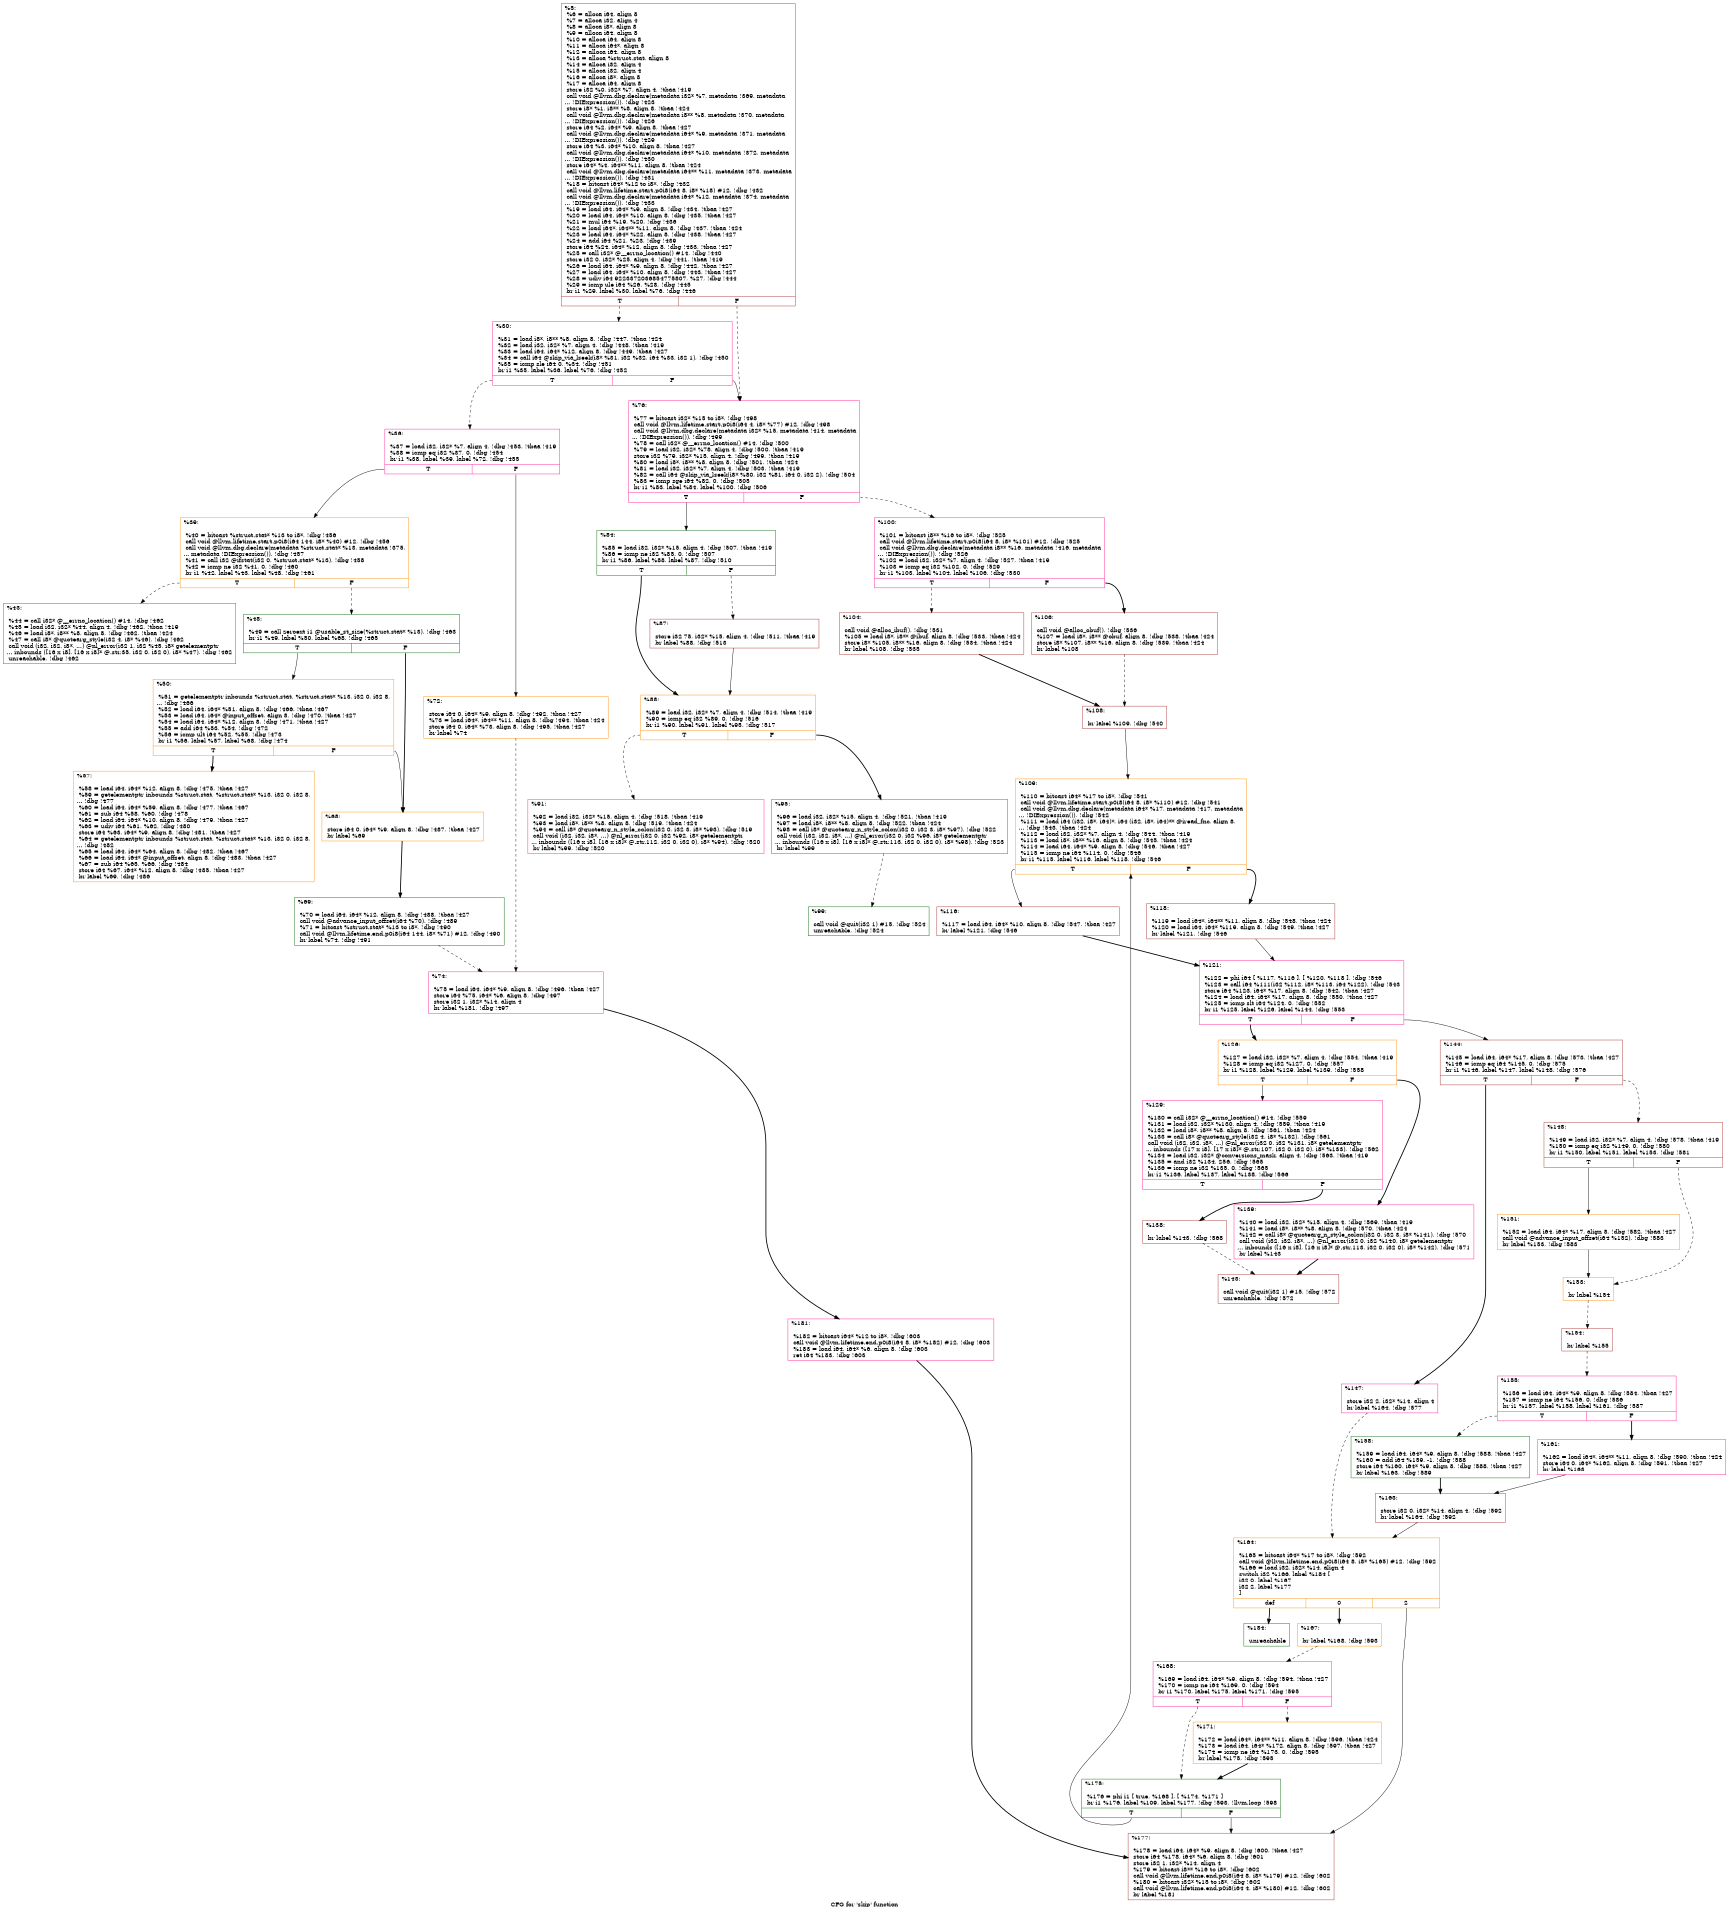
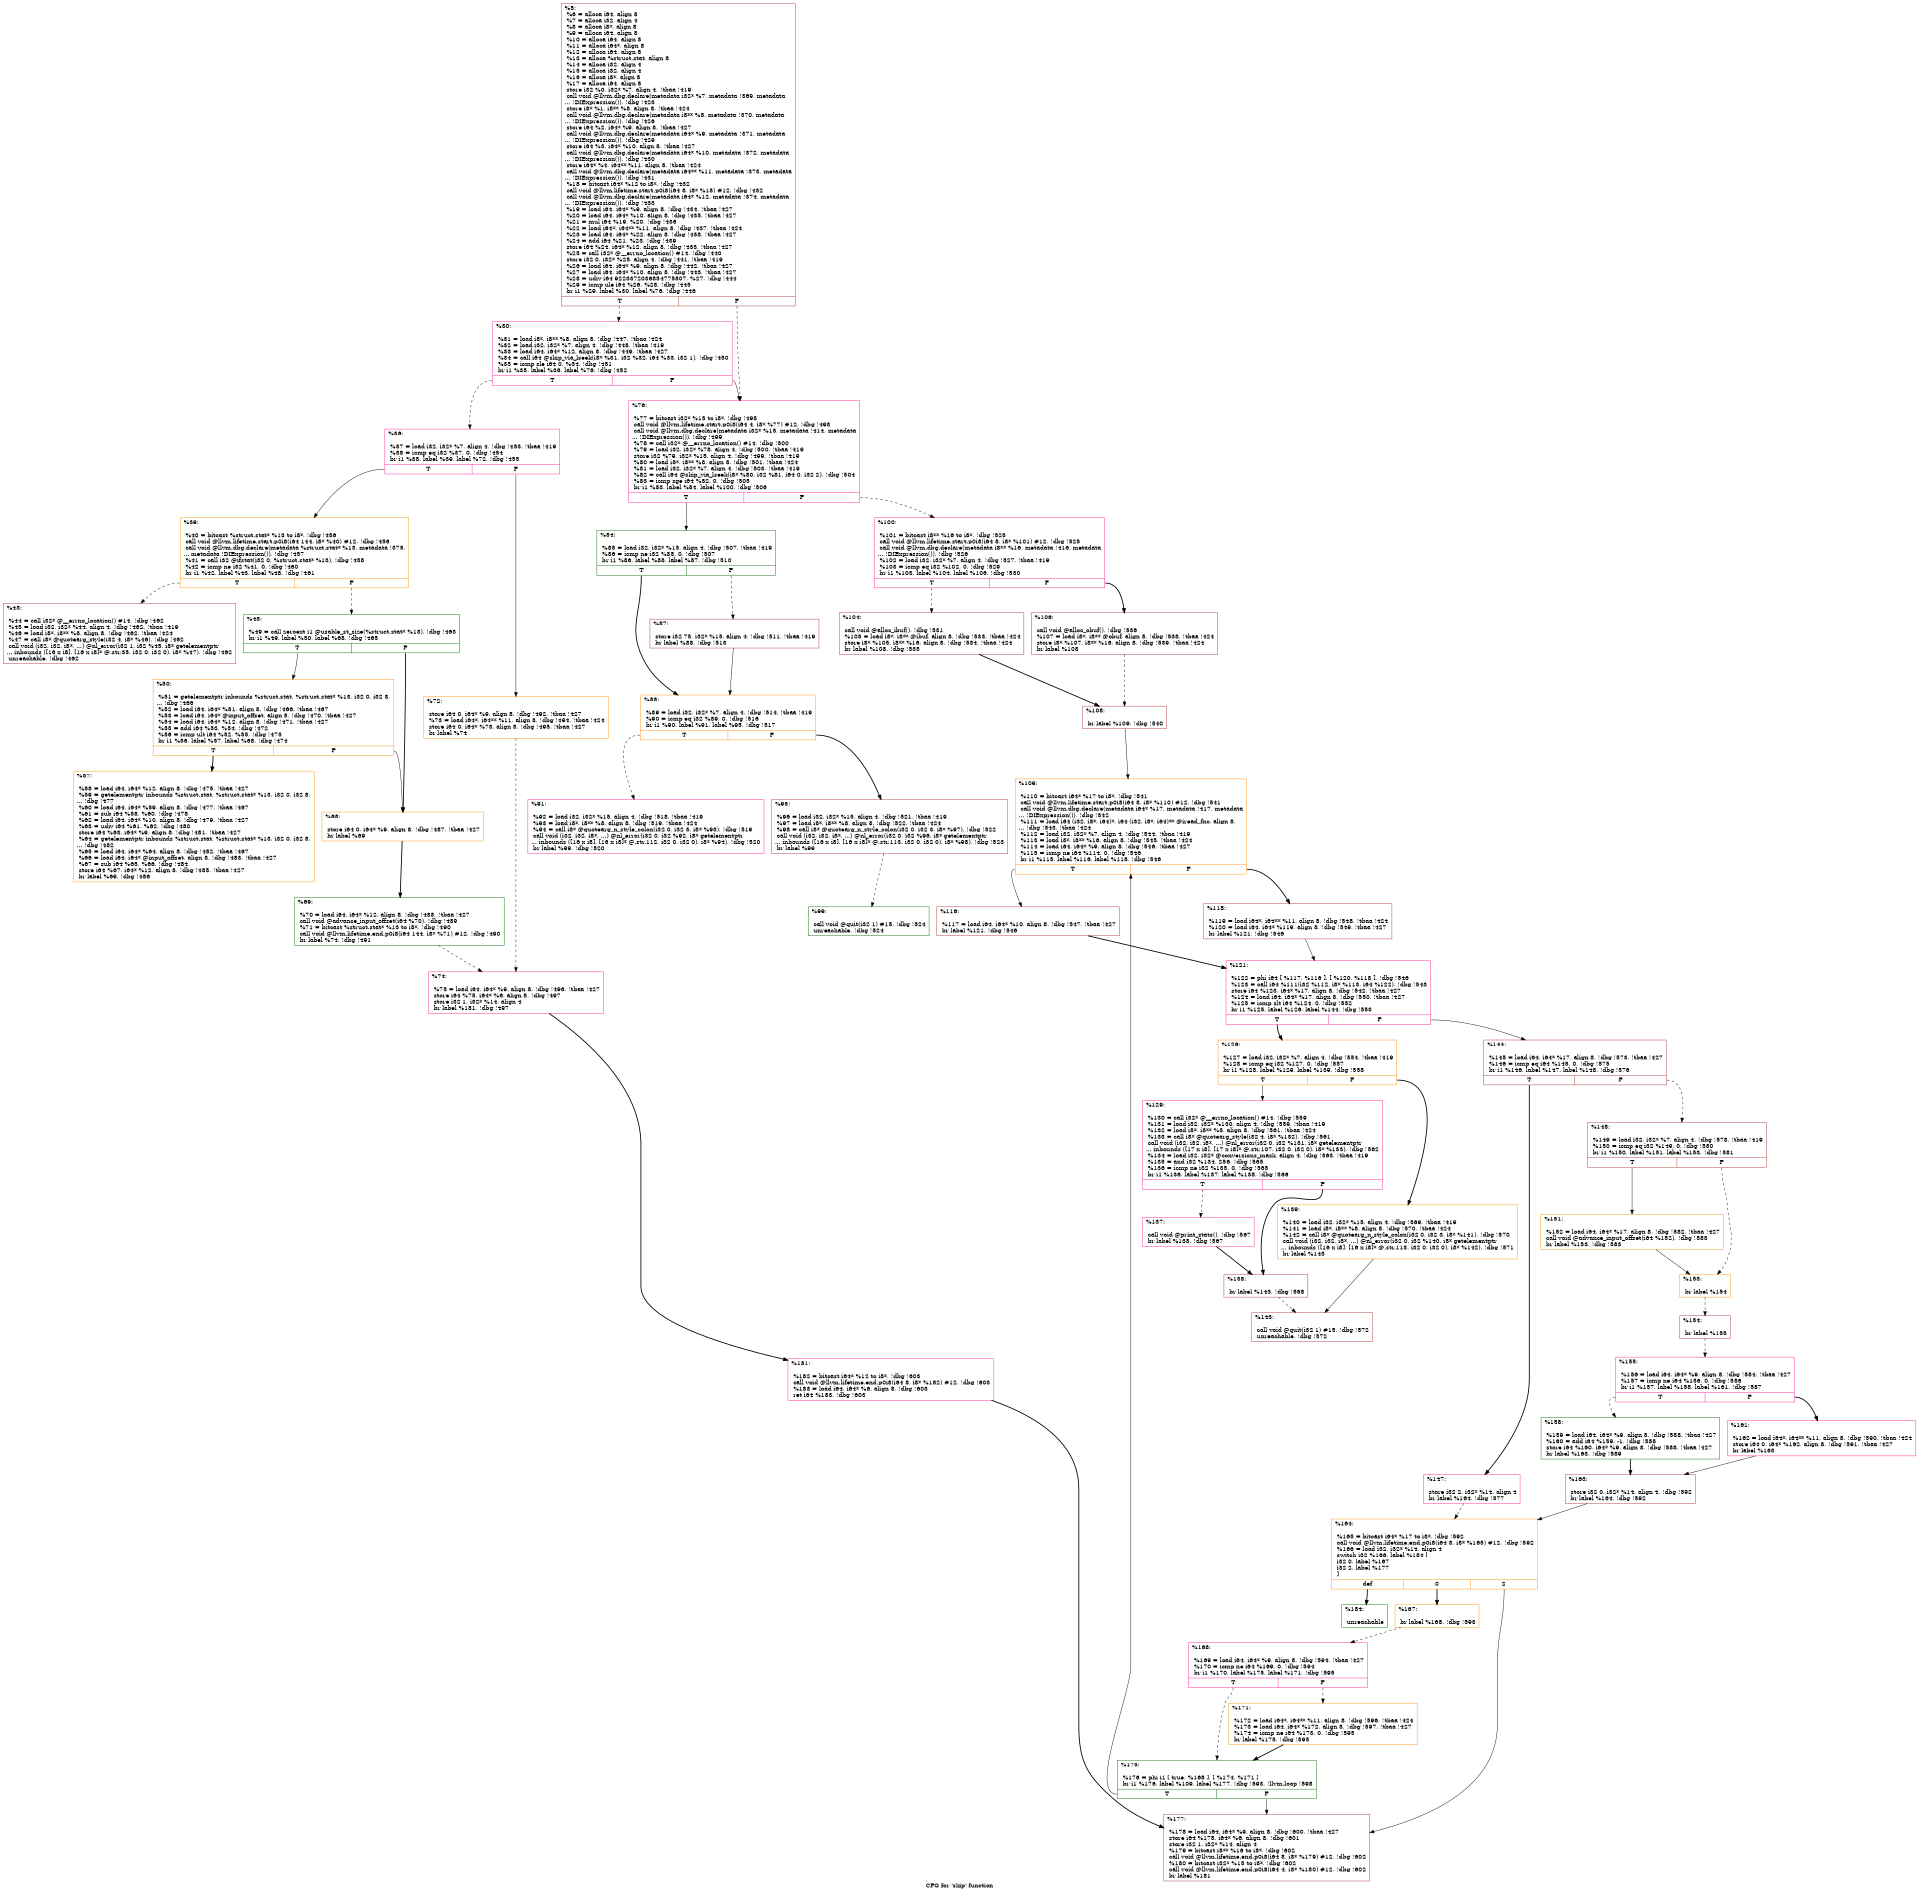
node "%137:": added
node "%139:": color deeppink -> darkorange
edge "%139:" -> "%143:": style bold -> solid
